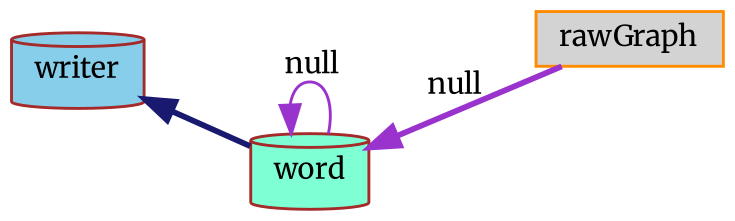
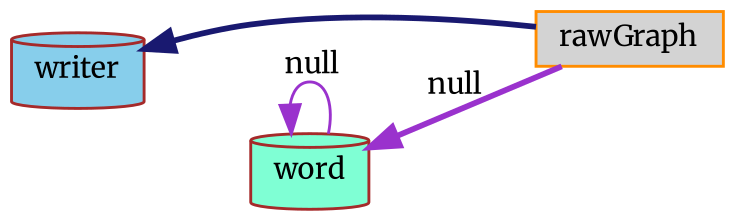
edge "word" -> "writer": now "rawGraph" -> "writer"
